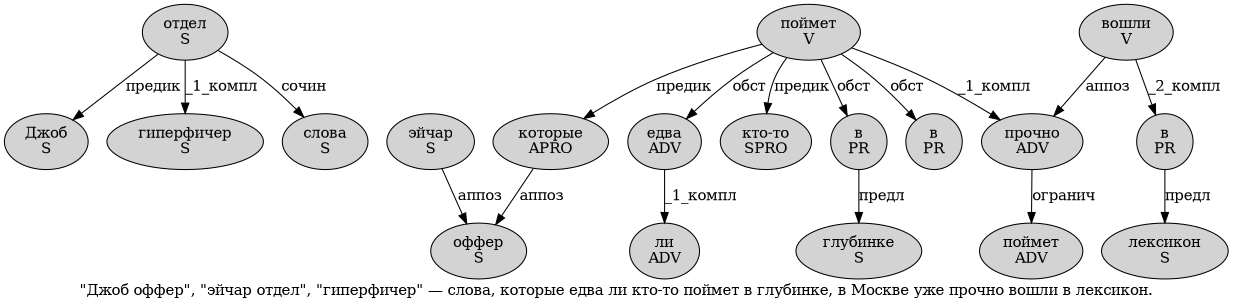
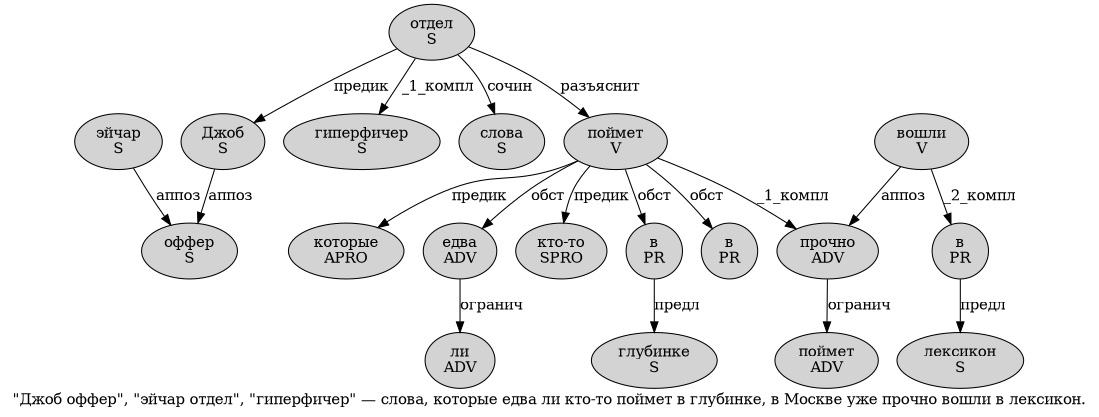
edge "отдел S" -> "поймет V": added, label "разъяснит"
edge "которые APRO" -> "оффер S": now "Джоб S" -> "оффер S"
edge "едва ADV" -> "ли ADV": label "_1_компл" -> "огранич"
